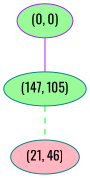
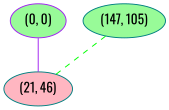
edge "(0, 0)" -- "(147, 105)": now "(0, 0)" -- "(21, 46)"
